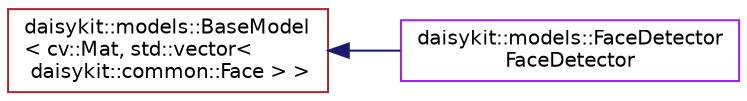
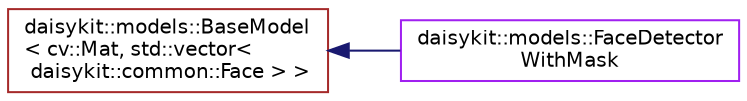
node "daisykit::models::FaceDetector FaceDetector": label "daisykit::models::FaceDetector FaceDetector" -> "daisykit::models::FaceDetector WithMask"
